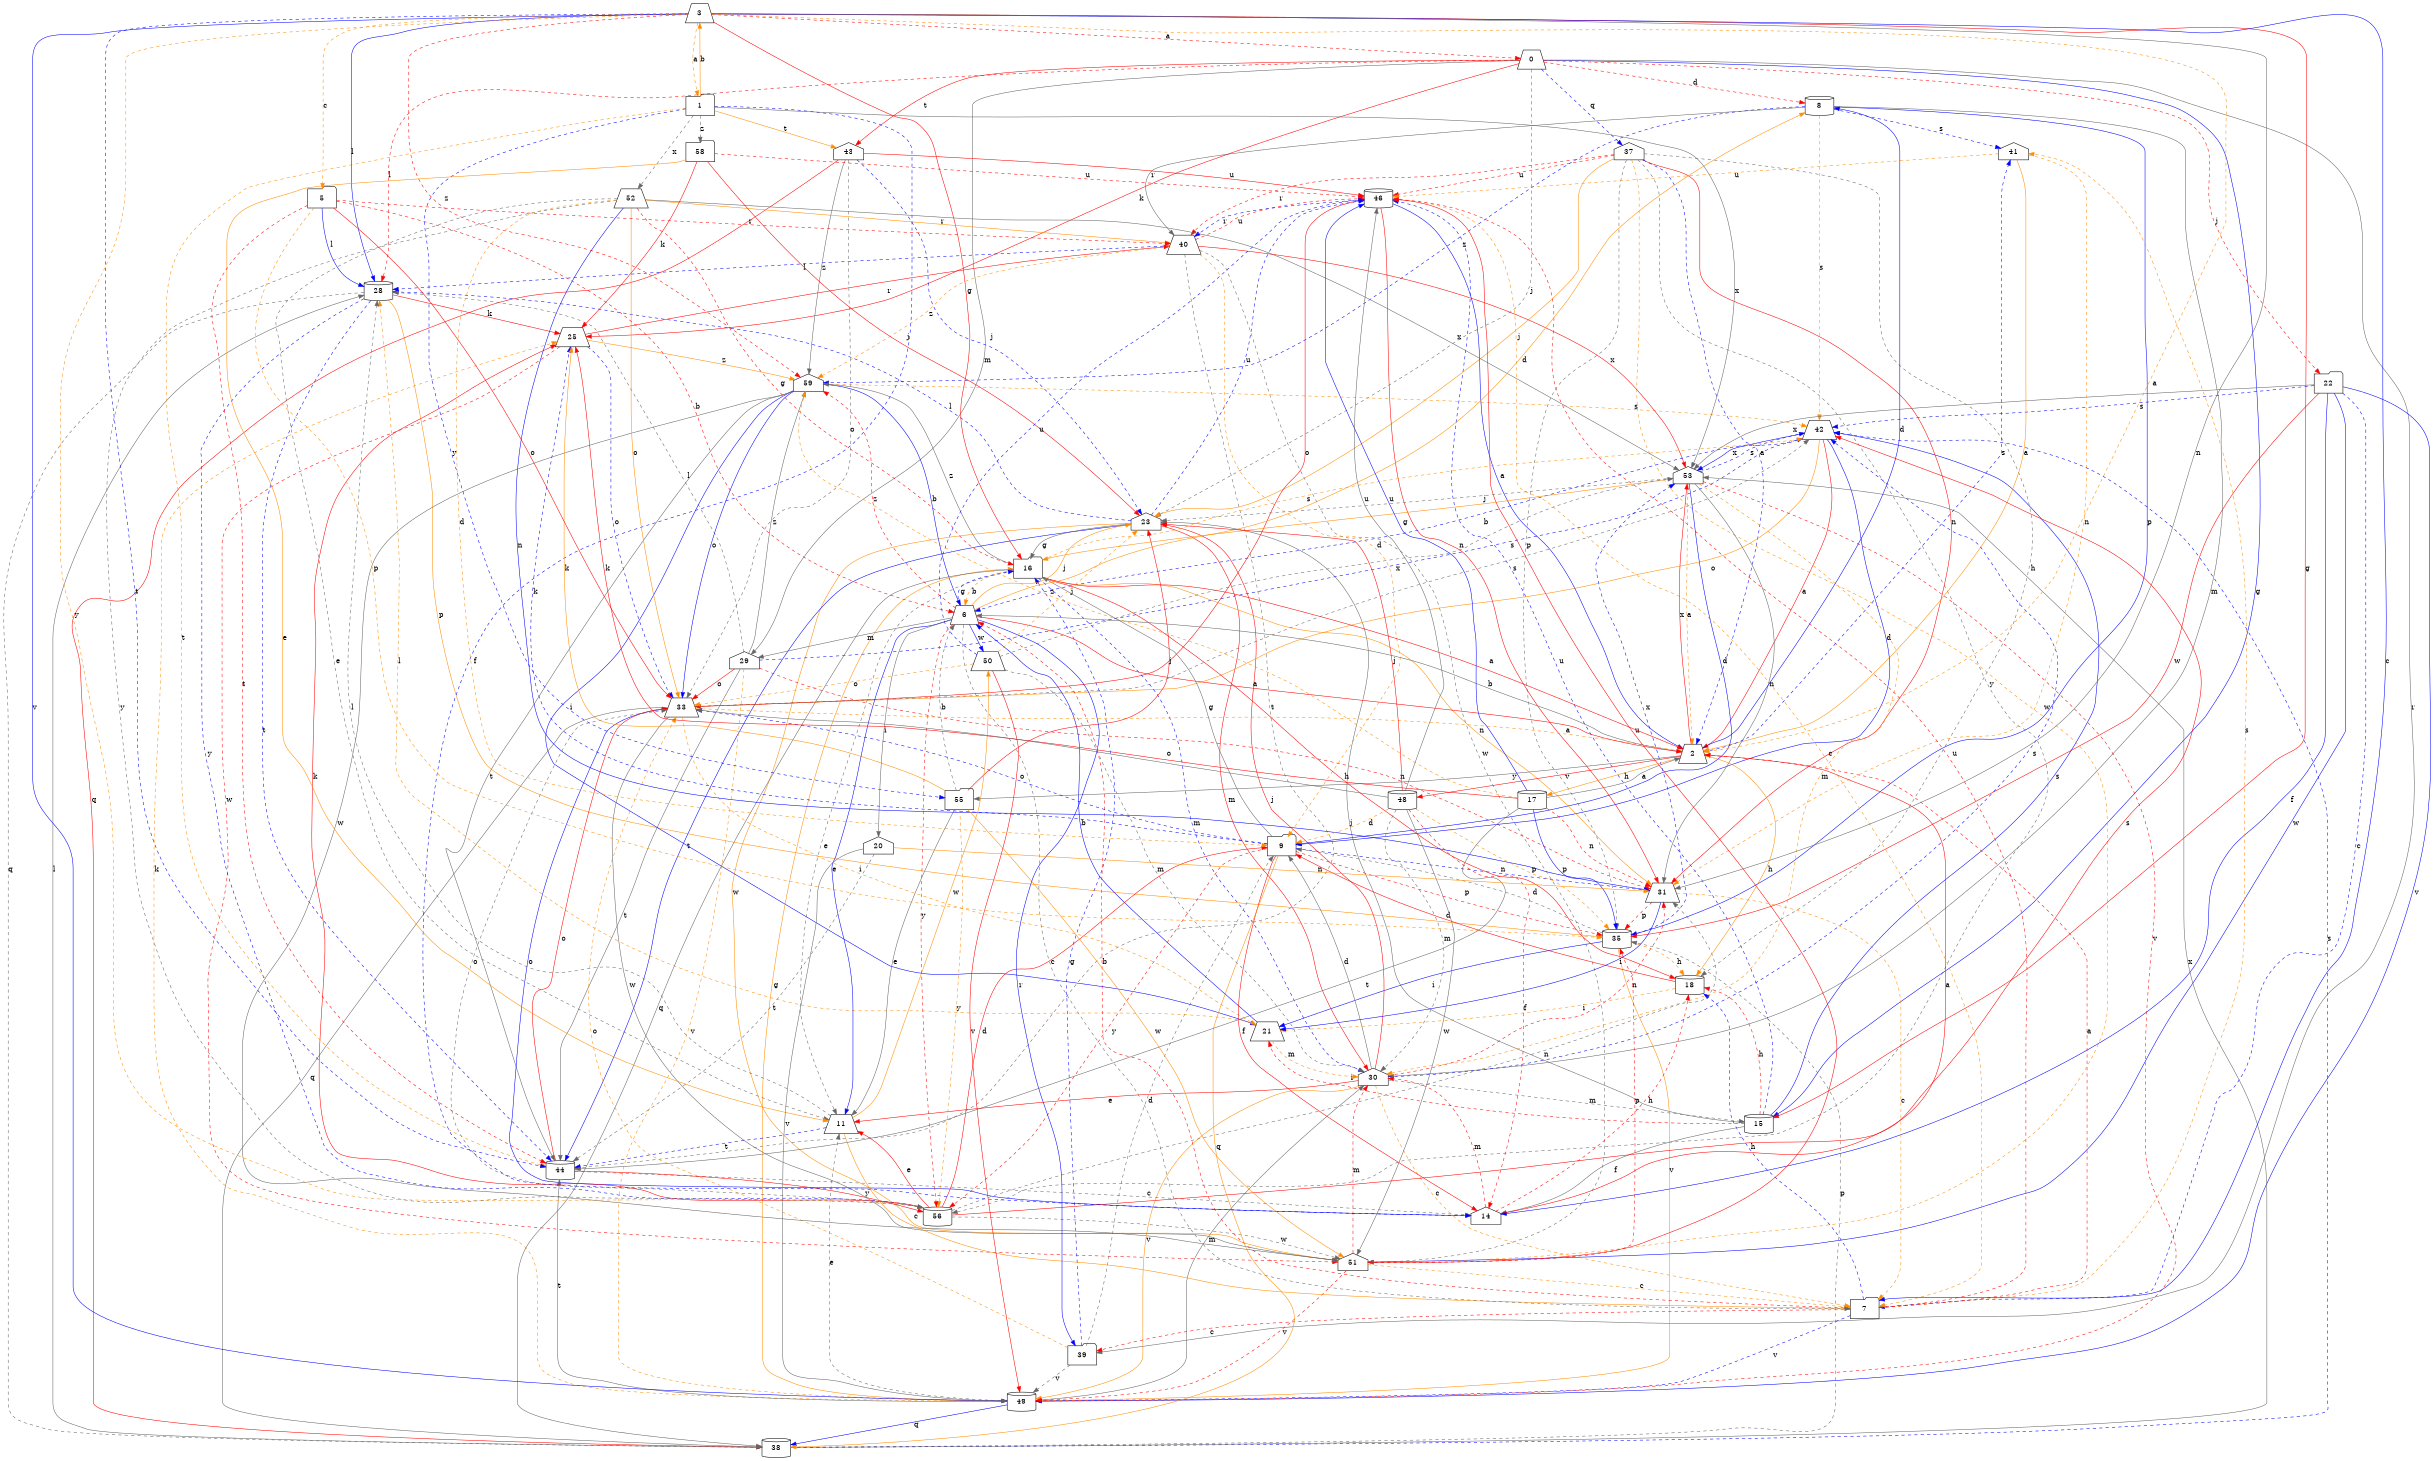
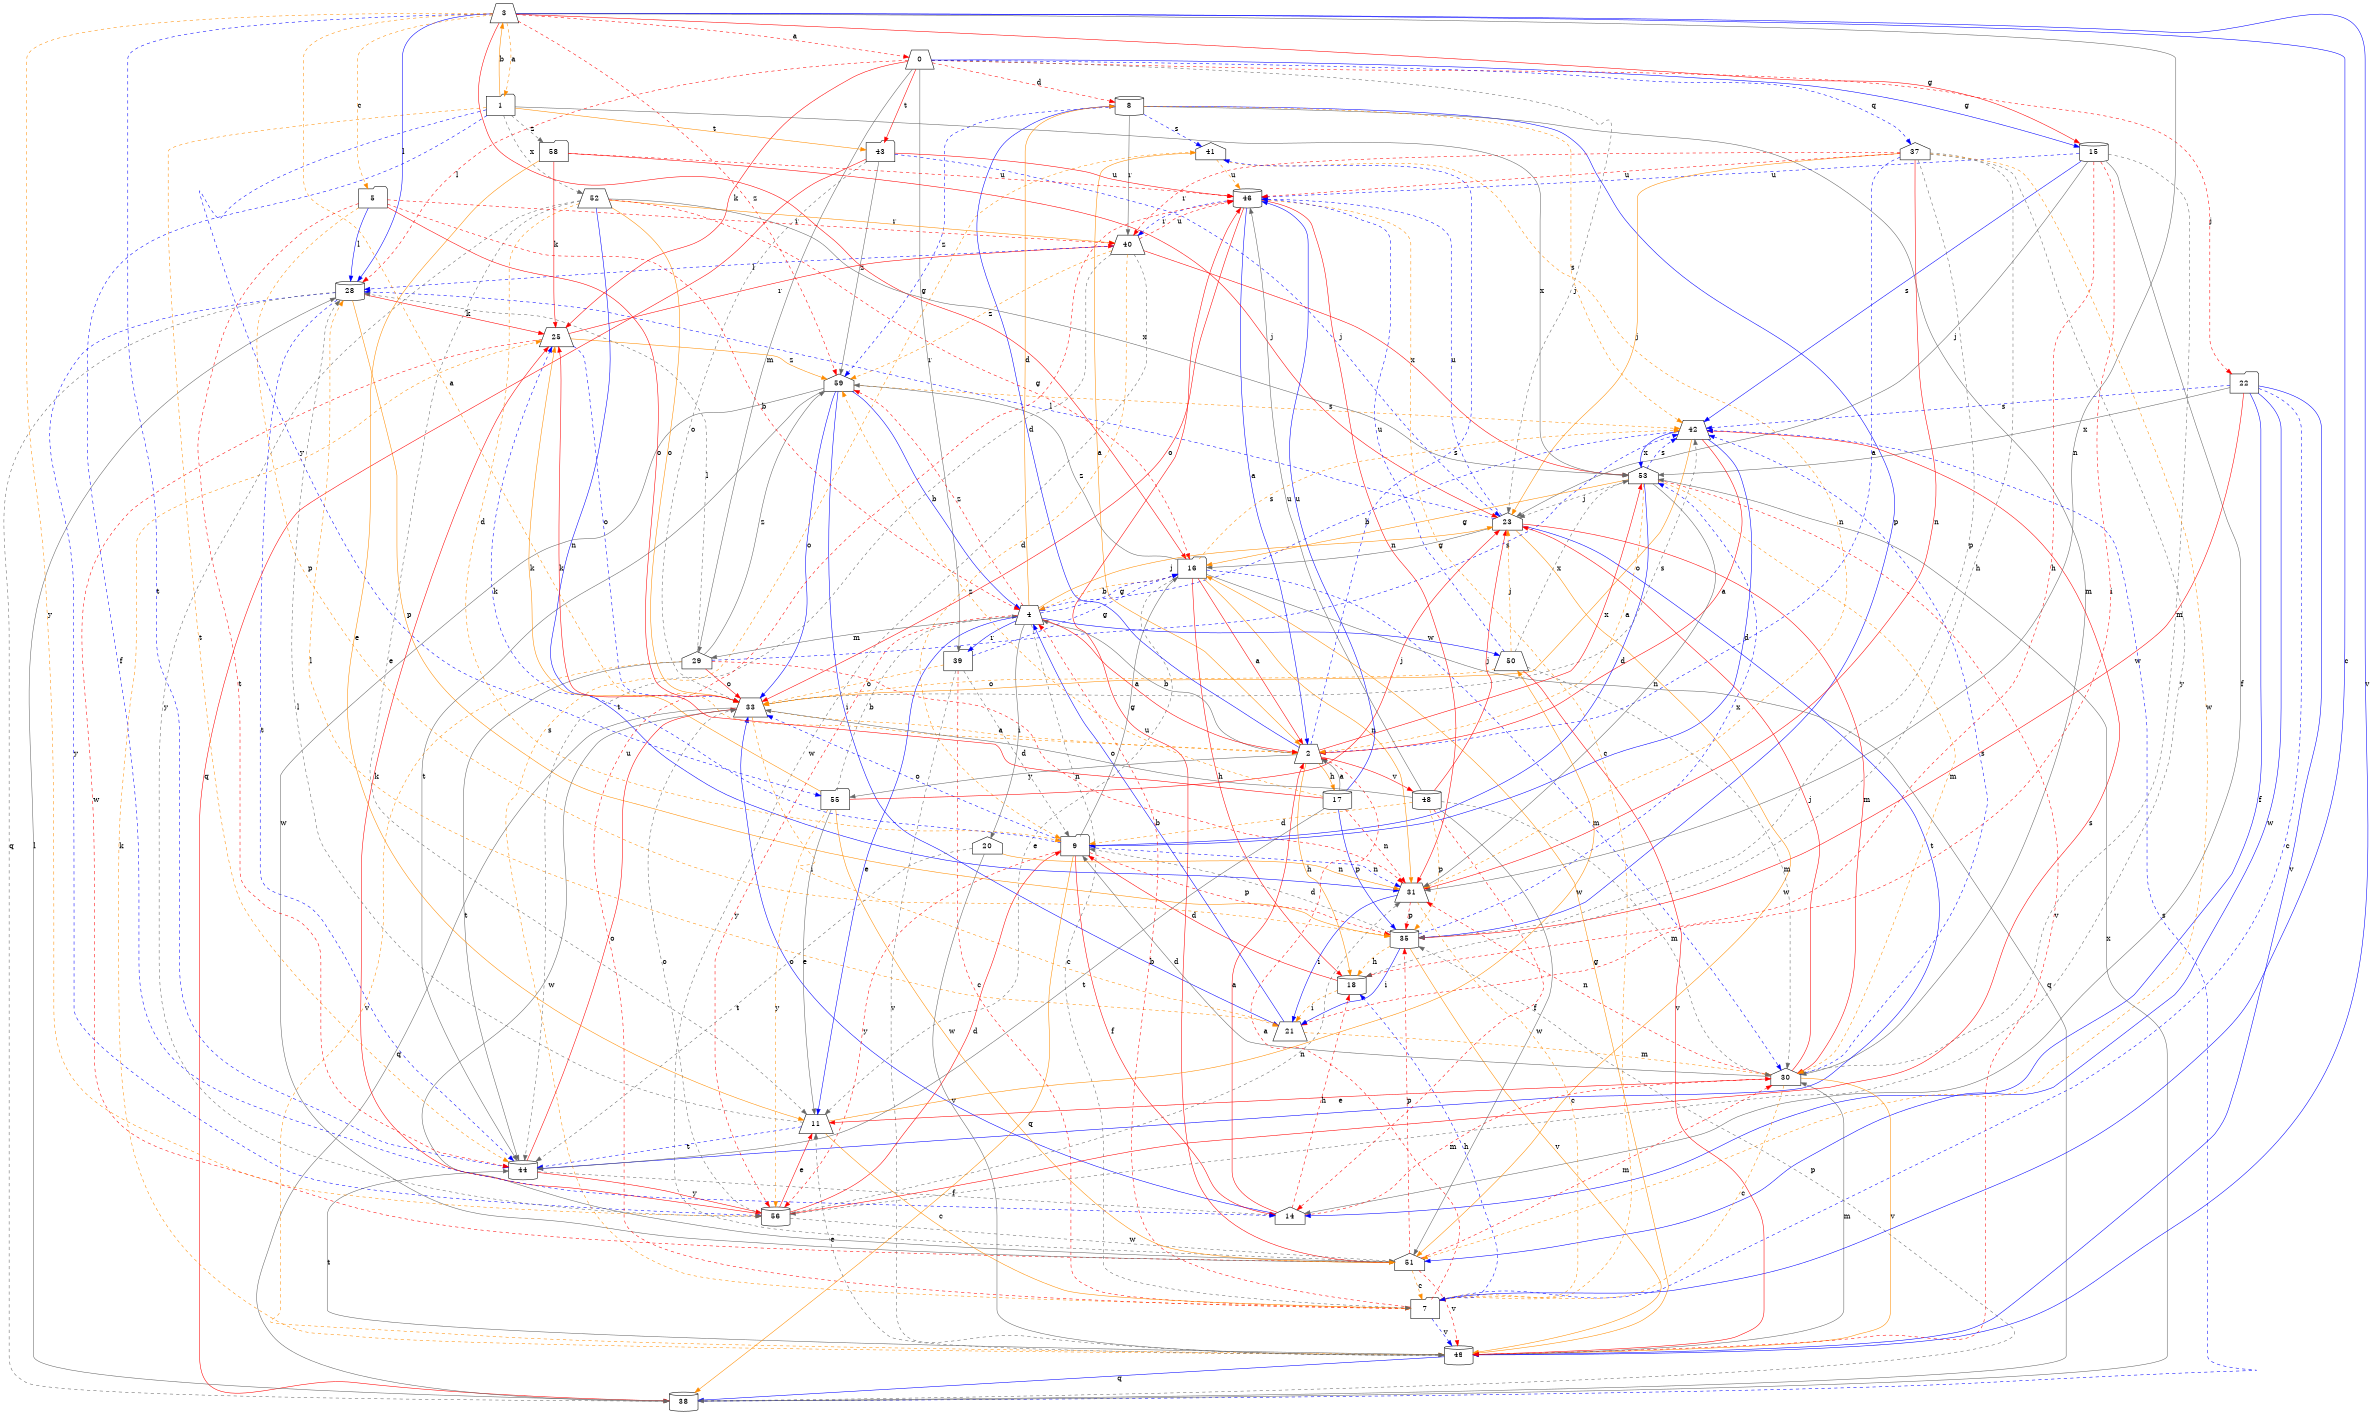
node "43": shape house -> folder
node "6": label "6" -> "4"
edge "30" -> "15": reversed
edge "44" -> "14": label "c" -> "f"
edge "7" -> "39": reversed
